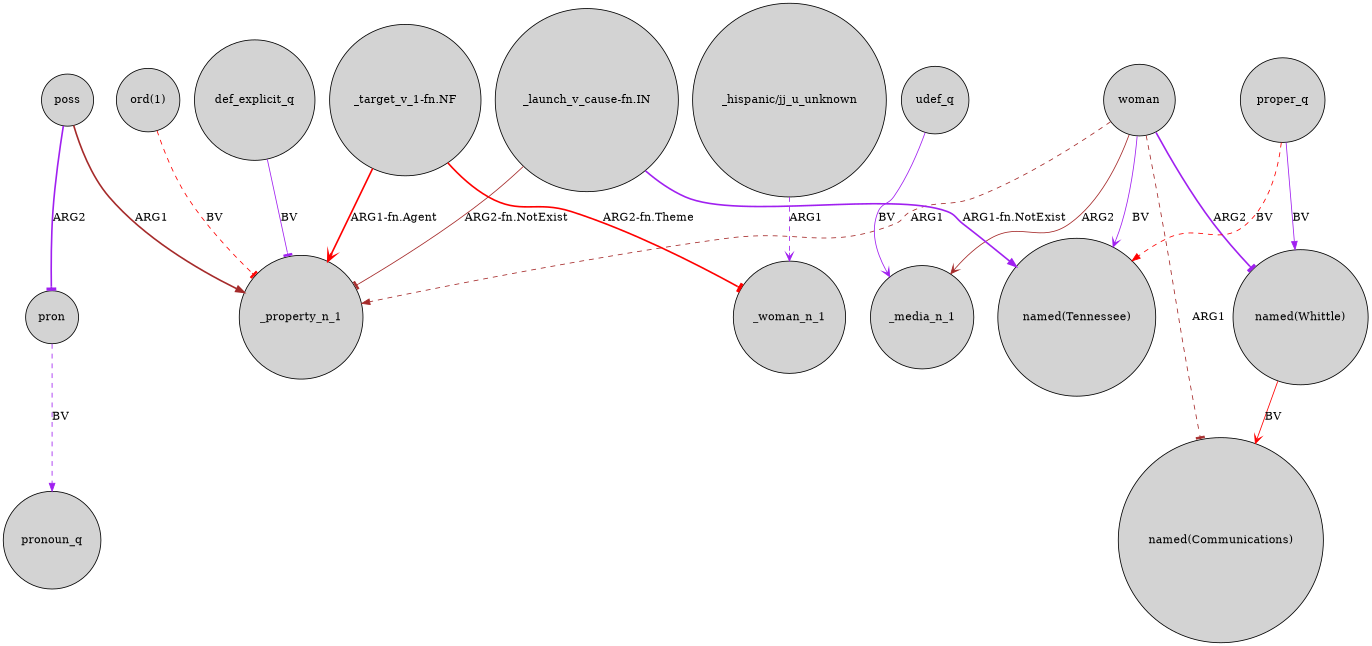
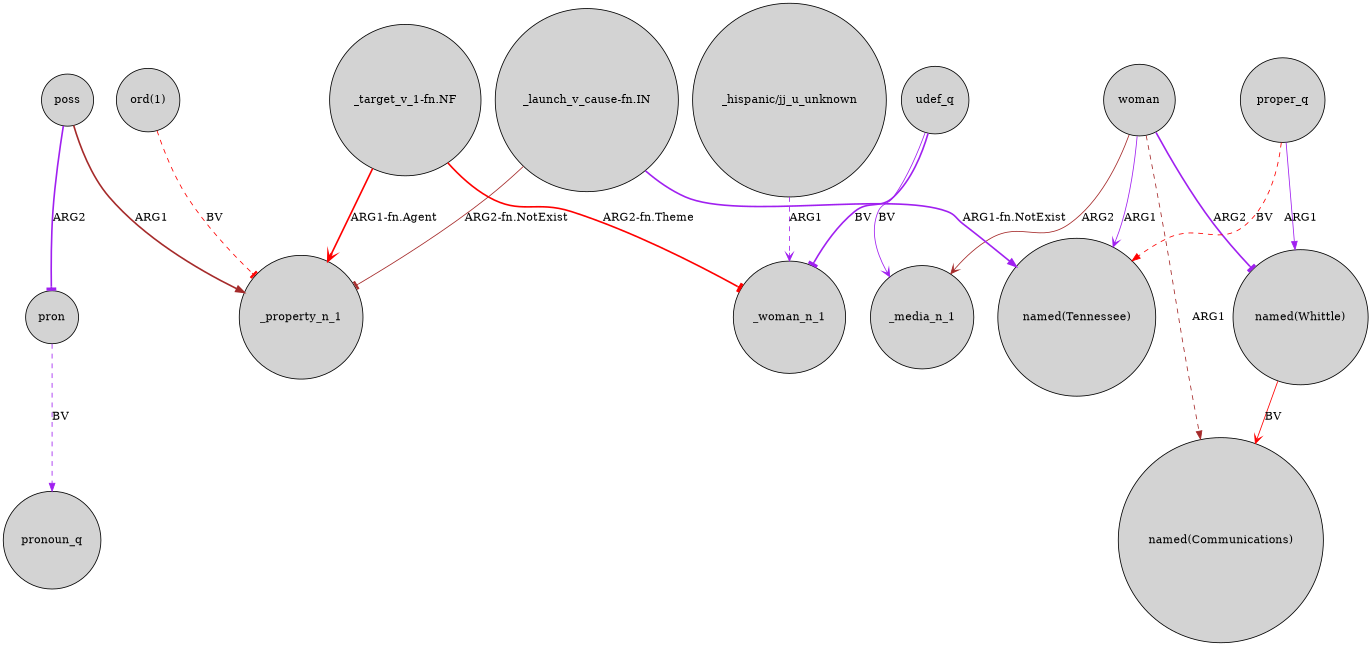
node "def_explicit_q": removed
edge "udef_q" -> "_woman_n_1": added, label "BV"
edge "woman" -> "named(Tennessee)": label "BV" -> "ARG1"
edge "proper_q" -> "named(Whittle)": label "BV" -> "ARG1"
edge "woman" -> "_property_n_1": removed, label "ARG1"
edge "woman" -> "named(Communications)": arrowhead tee -> normal
